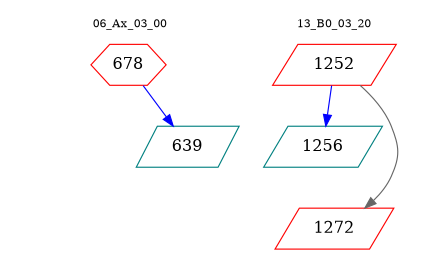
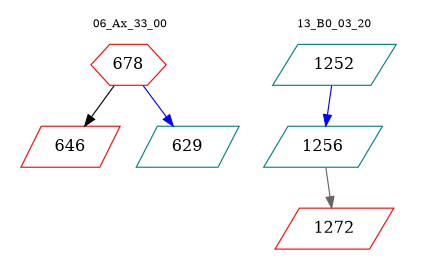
cluster "06_Ax_03_00": label "06_Ax_03_00" -> "06_Ax_33_00"
node "1252": color red -> teal
edge "1252" -> "1272": now "1256" -> "1272"
node "646": added
node "639": label "639" -> "629"
